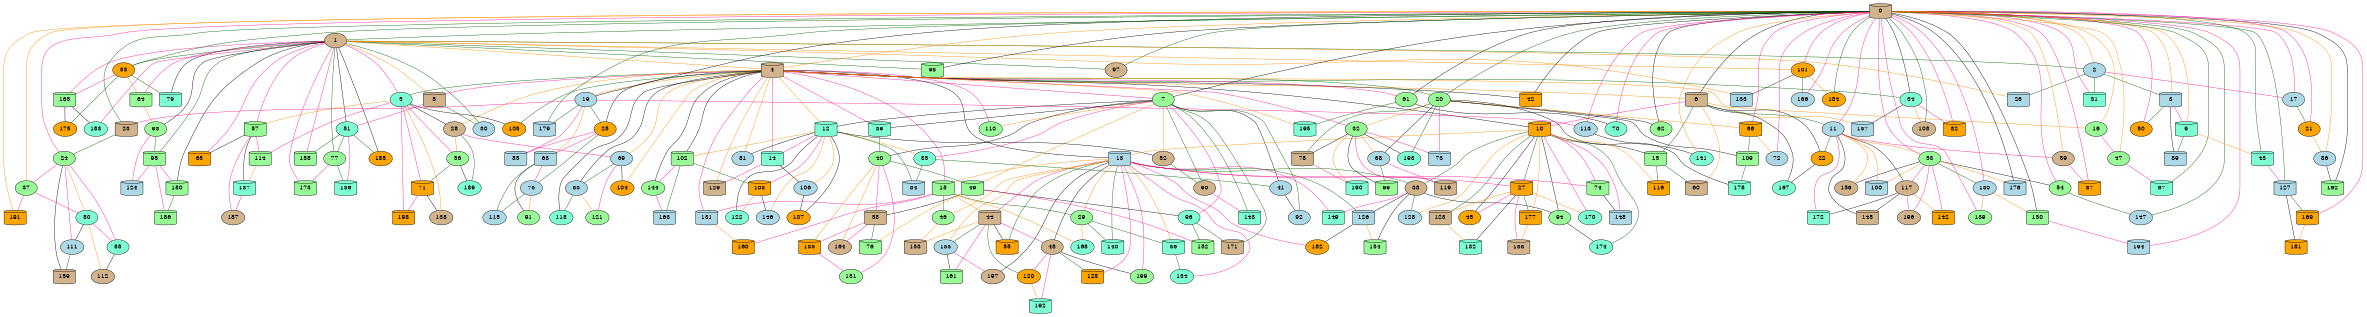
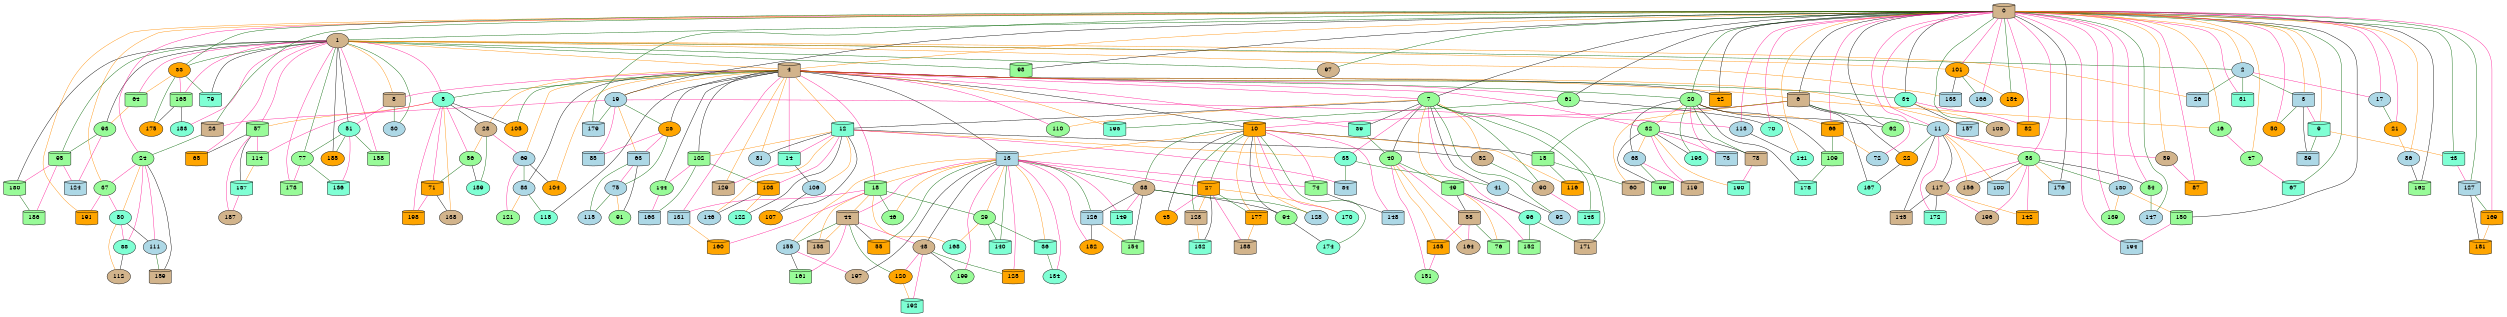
edge "12" -- "84": color darkgreen -> deeppink
edge "46" -- "153": now "18" -- "153"
